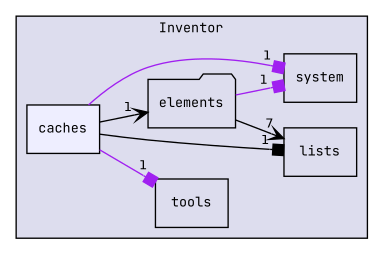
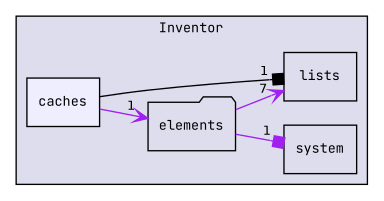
edge "caches" -> "system": removed
edge "caches" -> "elements": color black -> purple
edge "elements" -> "lists": color black -> purple
node "tools": removed
